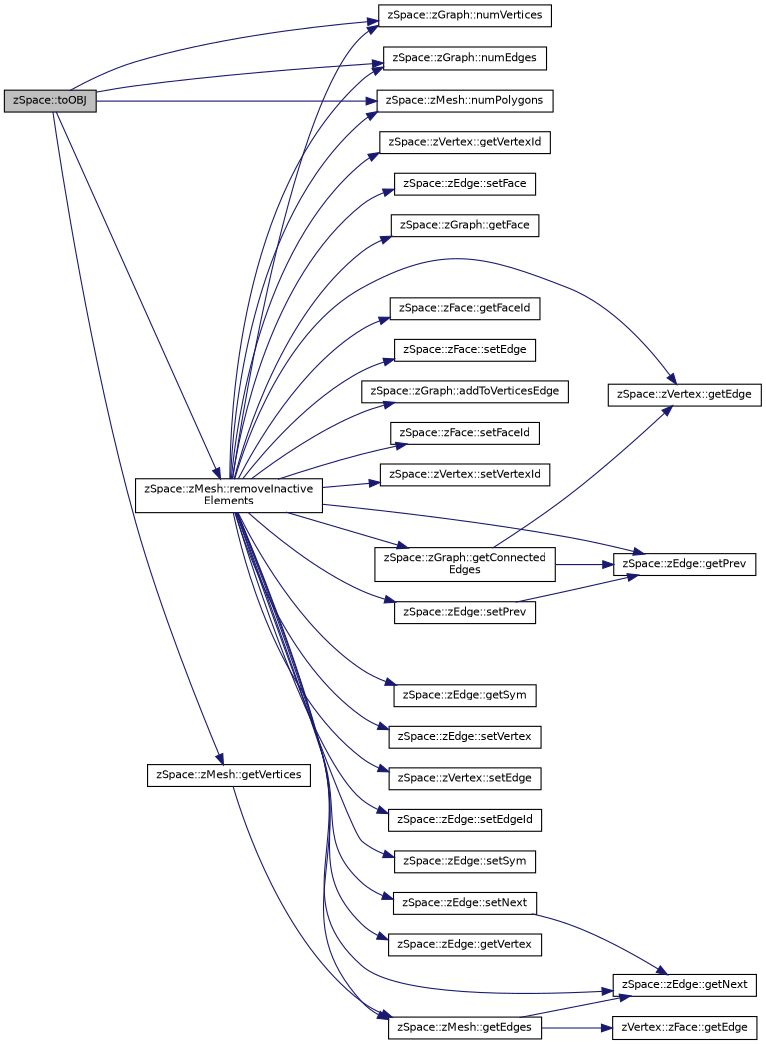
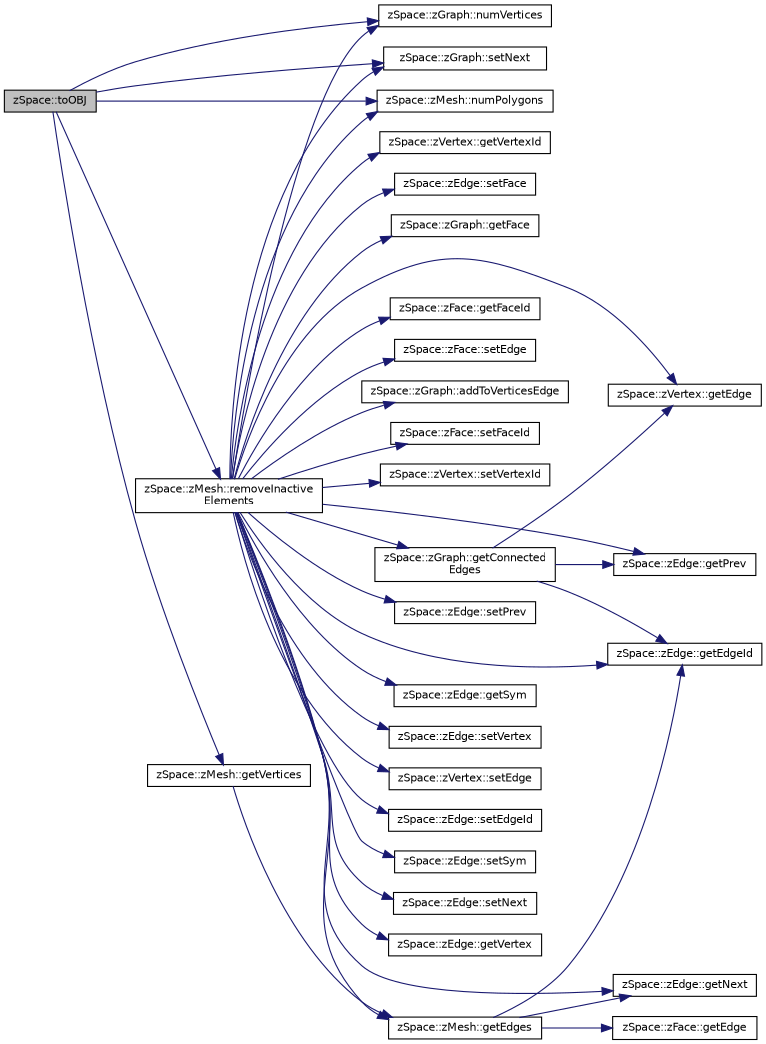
node "zSpace::zGraph::numEdges": label "zSpace::zGraph::numEdges" -> "zSpace::zGraph::setNext"
edge "zSpace::zEdge::setPrev" -> "zSpace::zEdge::getPrev": removed
node "zSpace::zEdge::getEdgeId": added
edge "zSpace::zEdge::setNext" -> "zSpace::zEdge::getNext": removed
node "zVertex::zFace::getEdge": label "zVertex::zFace::getEdge" -> "zSpace::zFace::getEdge"
